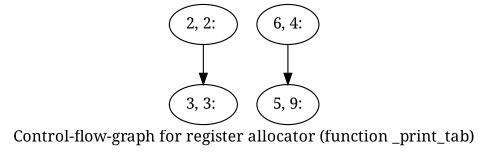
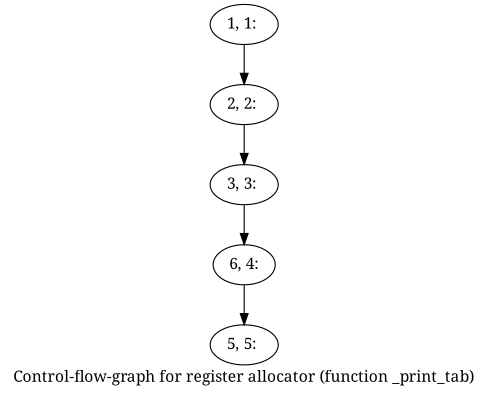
node "1, 1:": added
node "5, 9:": label "5, 9:" -> "5, 5:"
edge "3, 3:" -> "6, 4:": added
